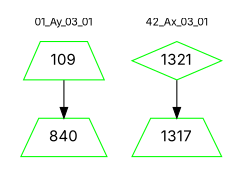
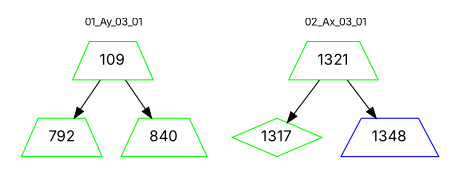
cluster "42_Ax_03_01": label "42_Ax_03_01" -> "02_Ax_03_01"
node "1321": shape diamond -> trapezium
node "792": added
node "1317": shape trapezium -> diamond
node "1348": added
